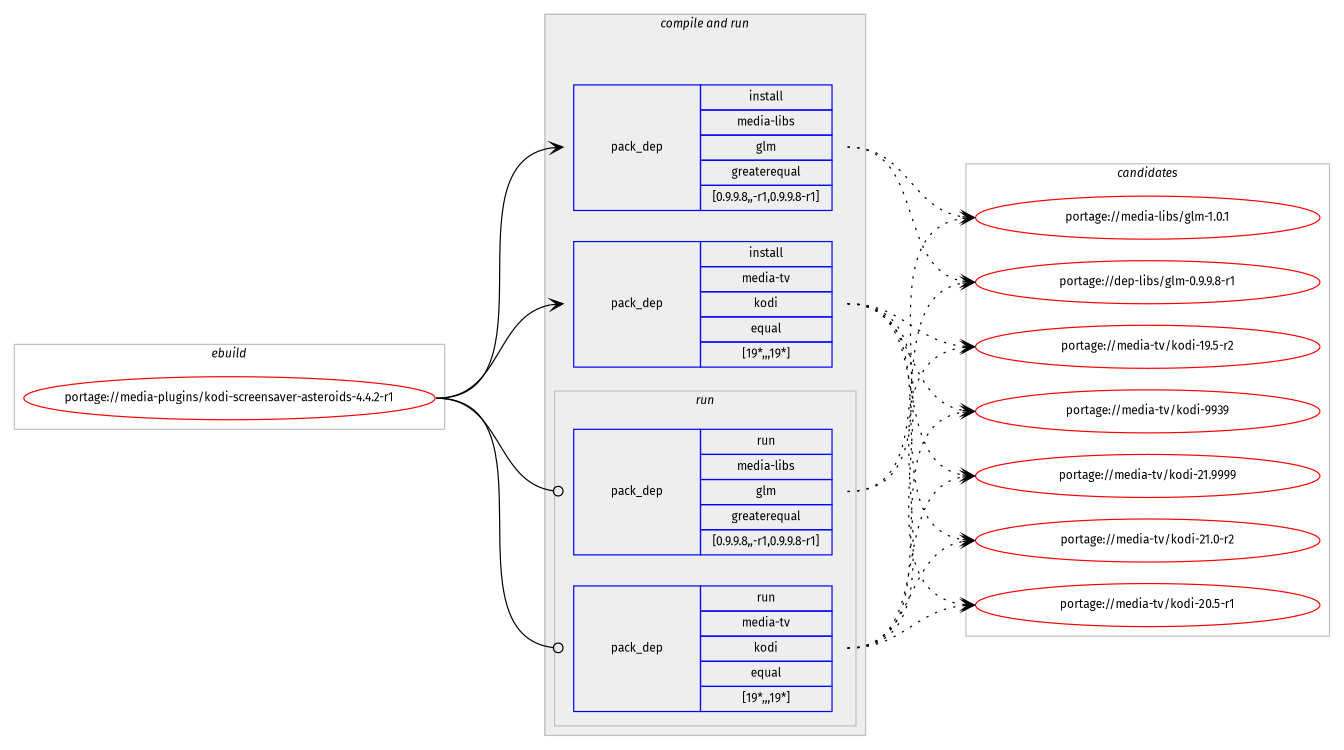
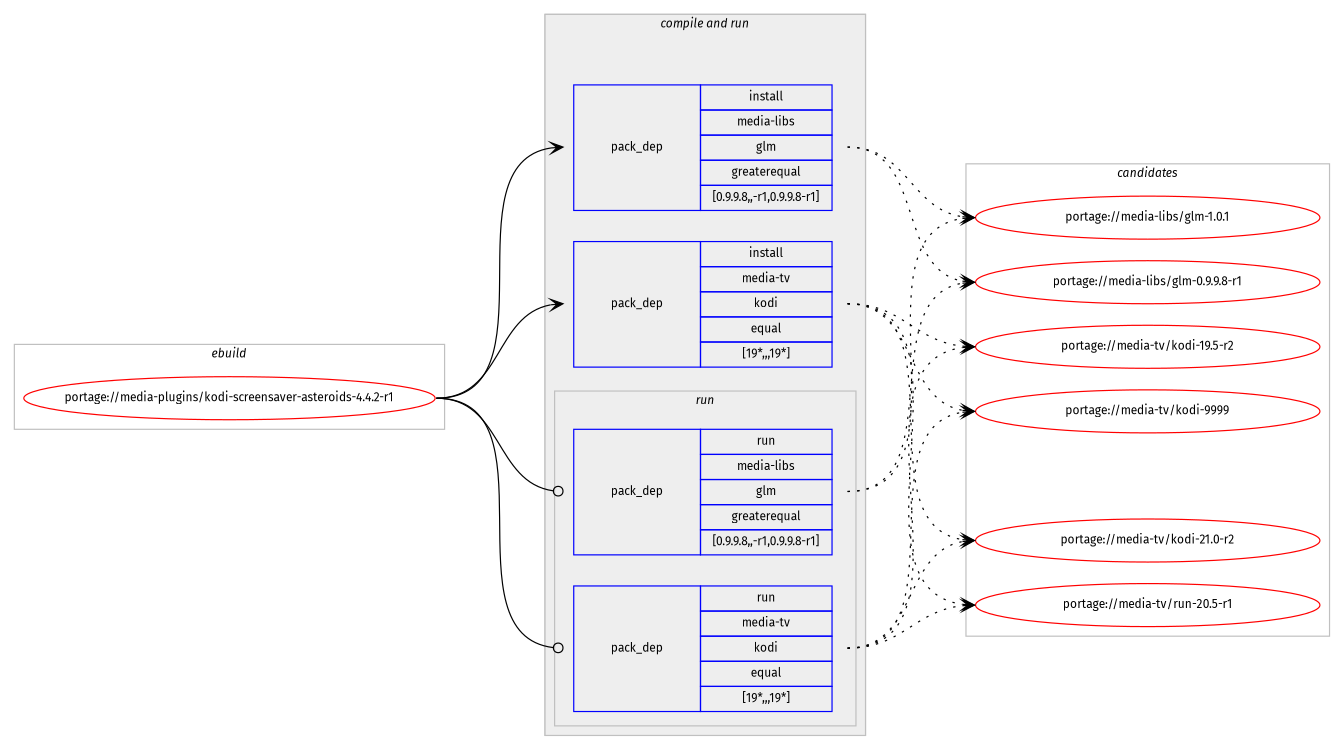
node "portage://dep-libs/glm-0.9.9.8-r1": label "portage://dep-libs/glm-0.9.9.8-r1" -> "portage://media-libs/glm-0.9.9.8-r1"
node "portage://media-tv/kodi-9939": label "portage://media-tv/kodi-9939" -> "portage://media-tv/kodi-9999"
node "portage://media-tv/kodi-21.9999": removed
node "portage://media-tv/kodi-20.5-r1": label "portage://media-tv/kodi-20.5-r1" -> "portage://media-tv/run-20.5-r1"
